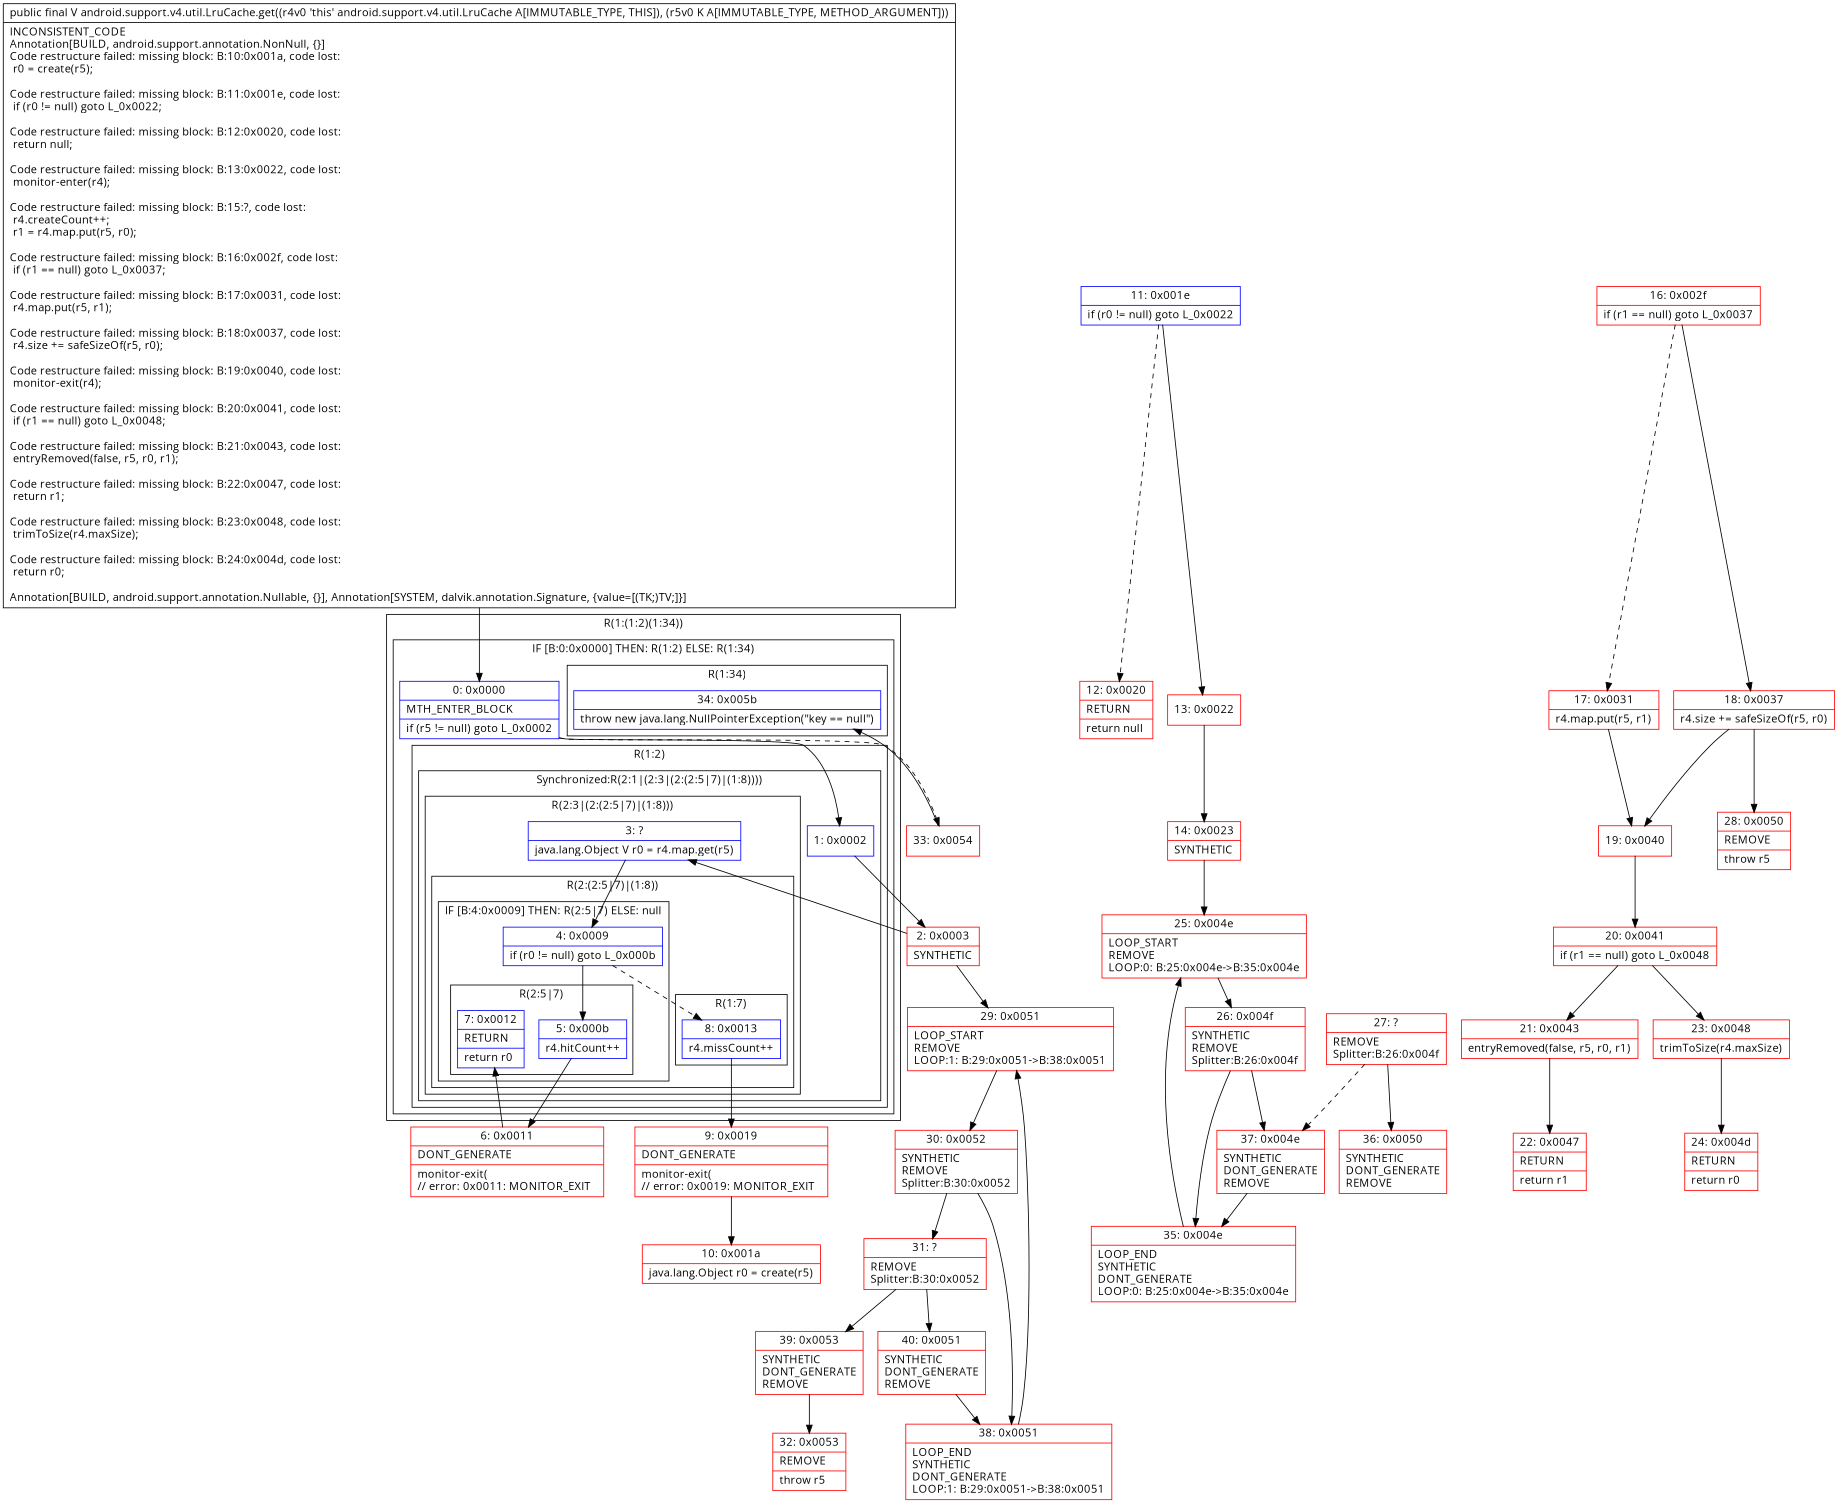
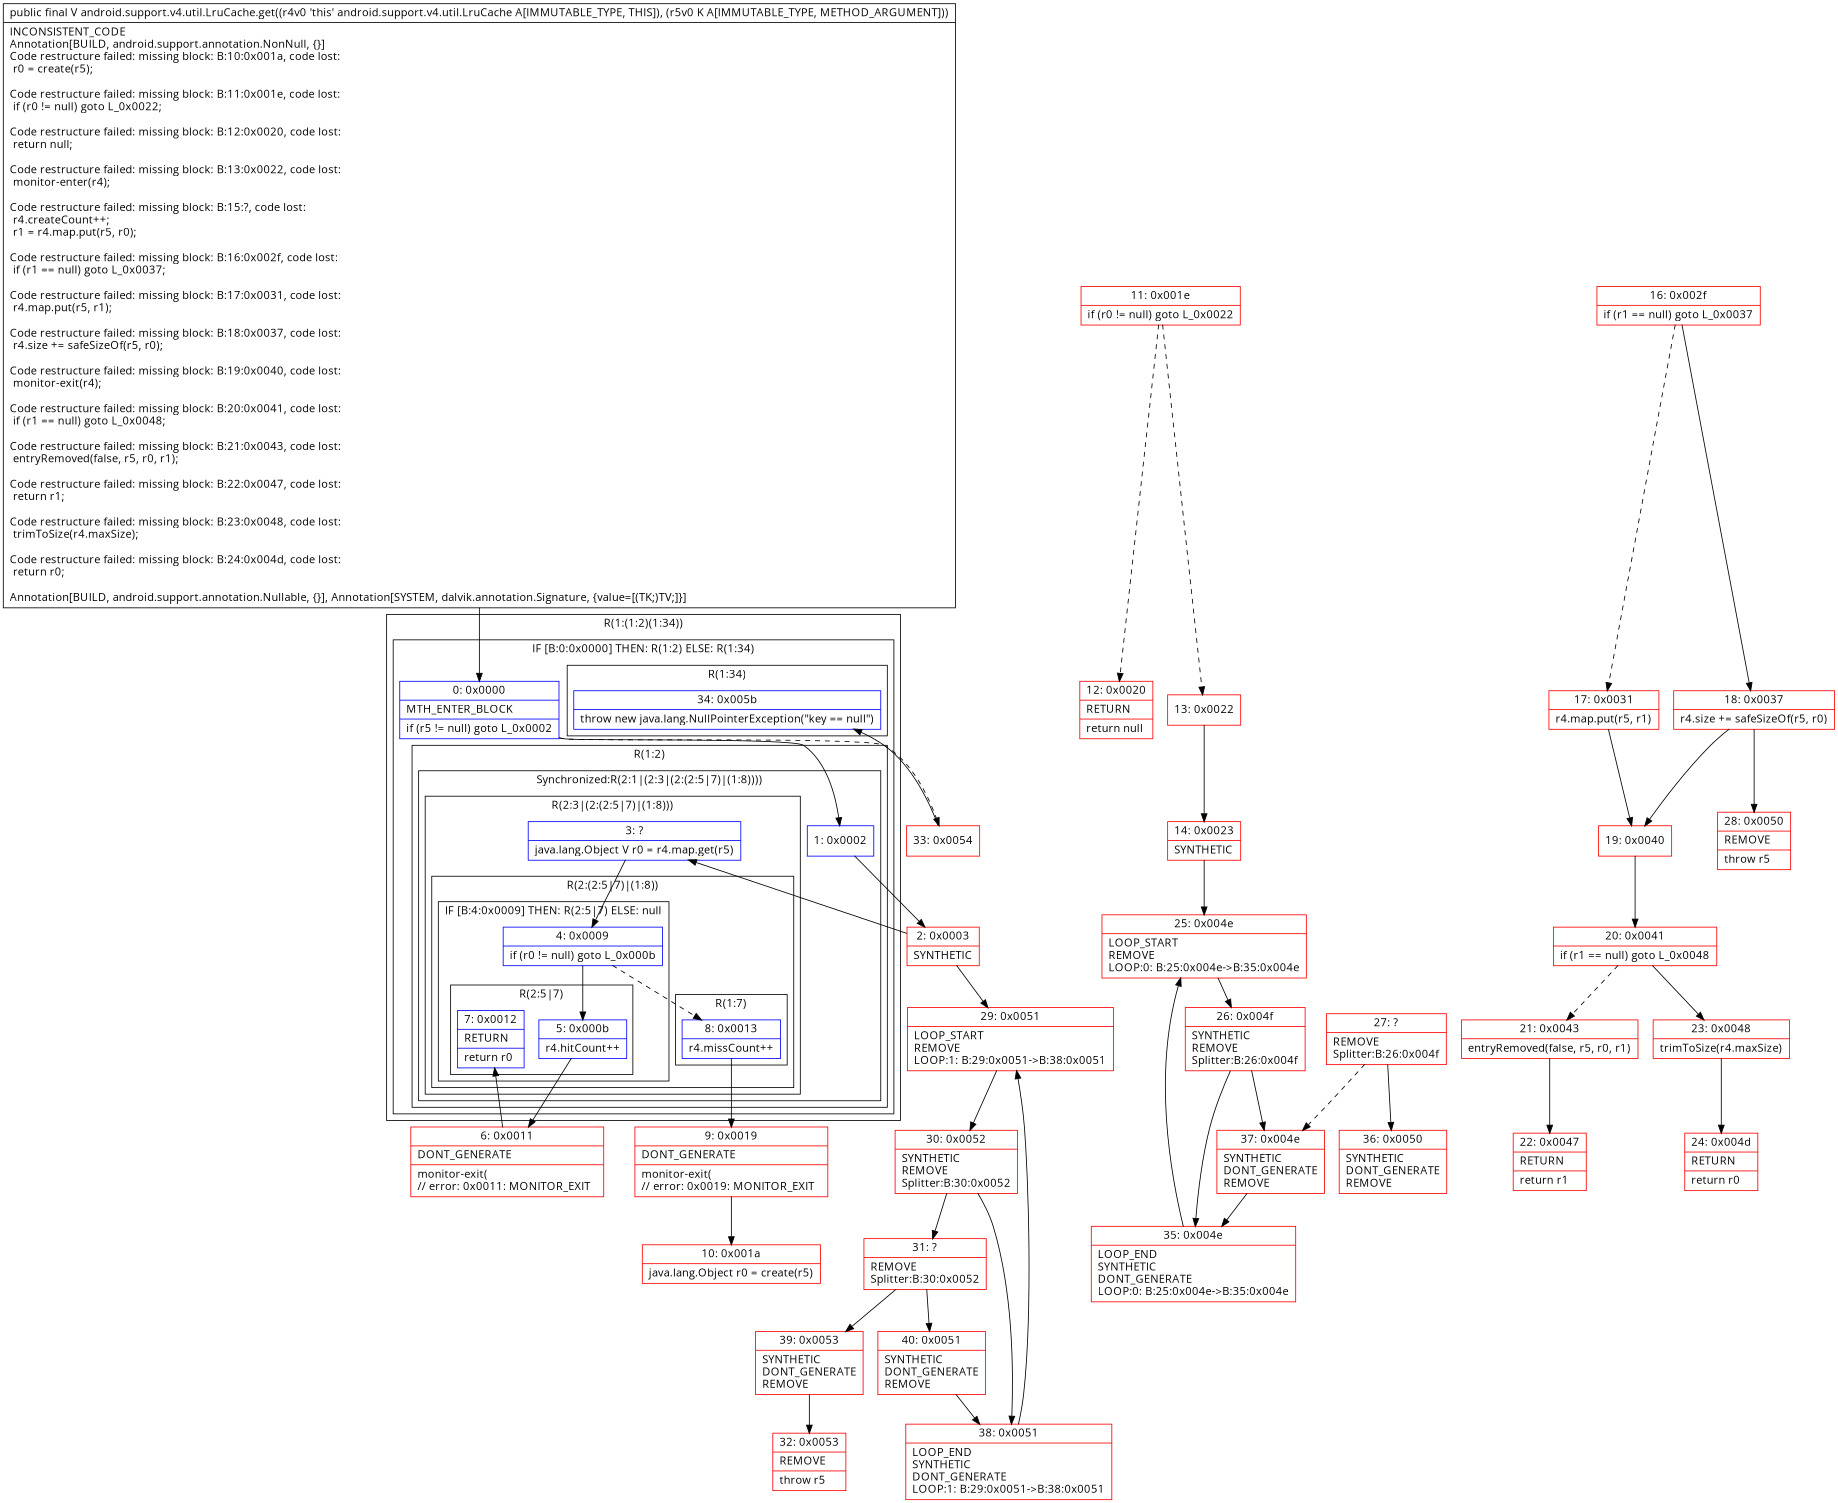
node "11: 0x001e": color blue -> red
edge "11: 0x001e" -> "13: 0x0022": style solid -> dashed
edge "20: 0x0041" -> "21: 0x0043": style solid -> dashed
